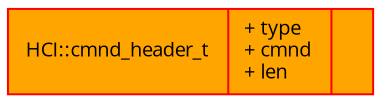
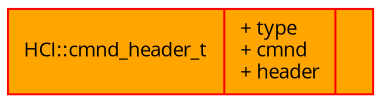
node "HCI::cmnd_header_t": text "+ len" -> "+ header"
